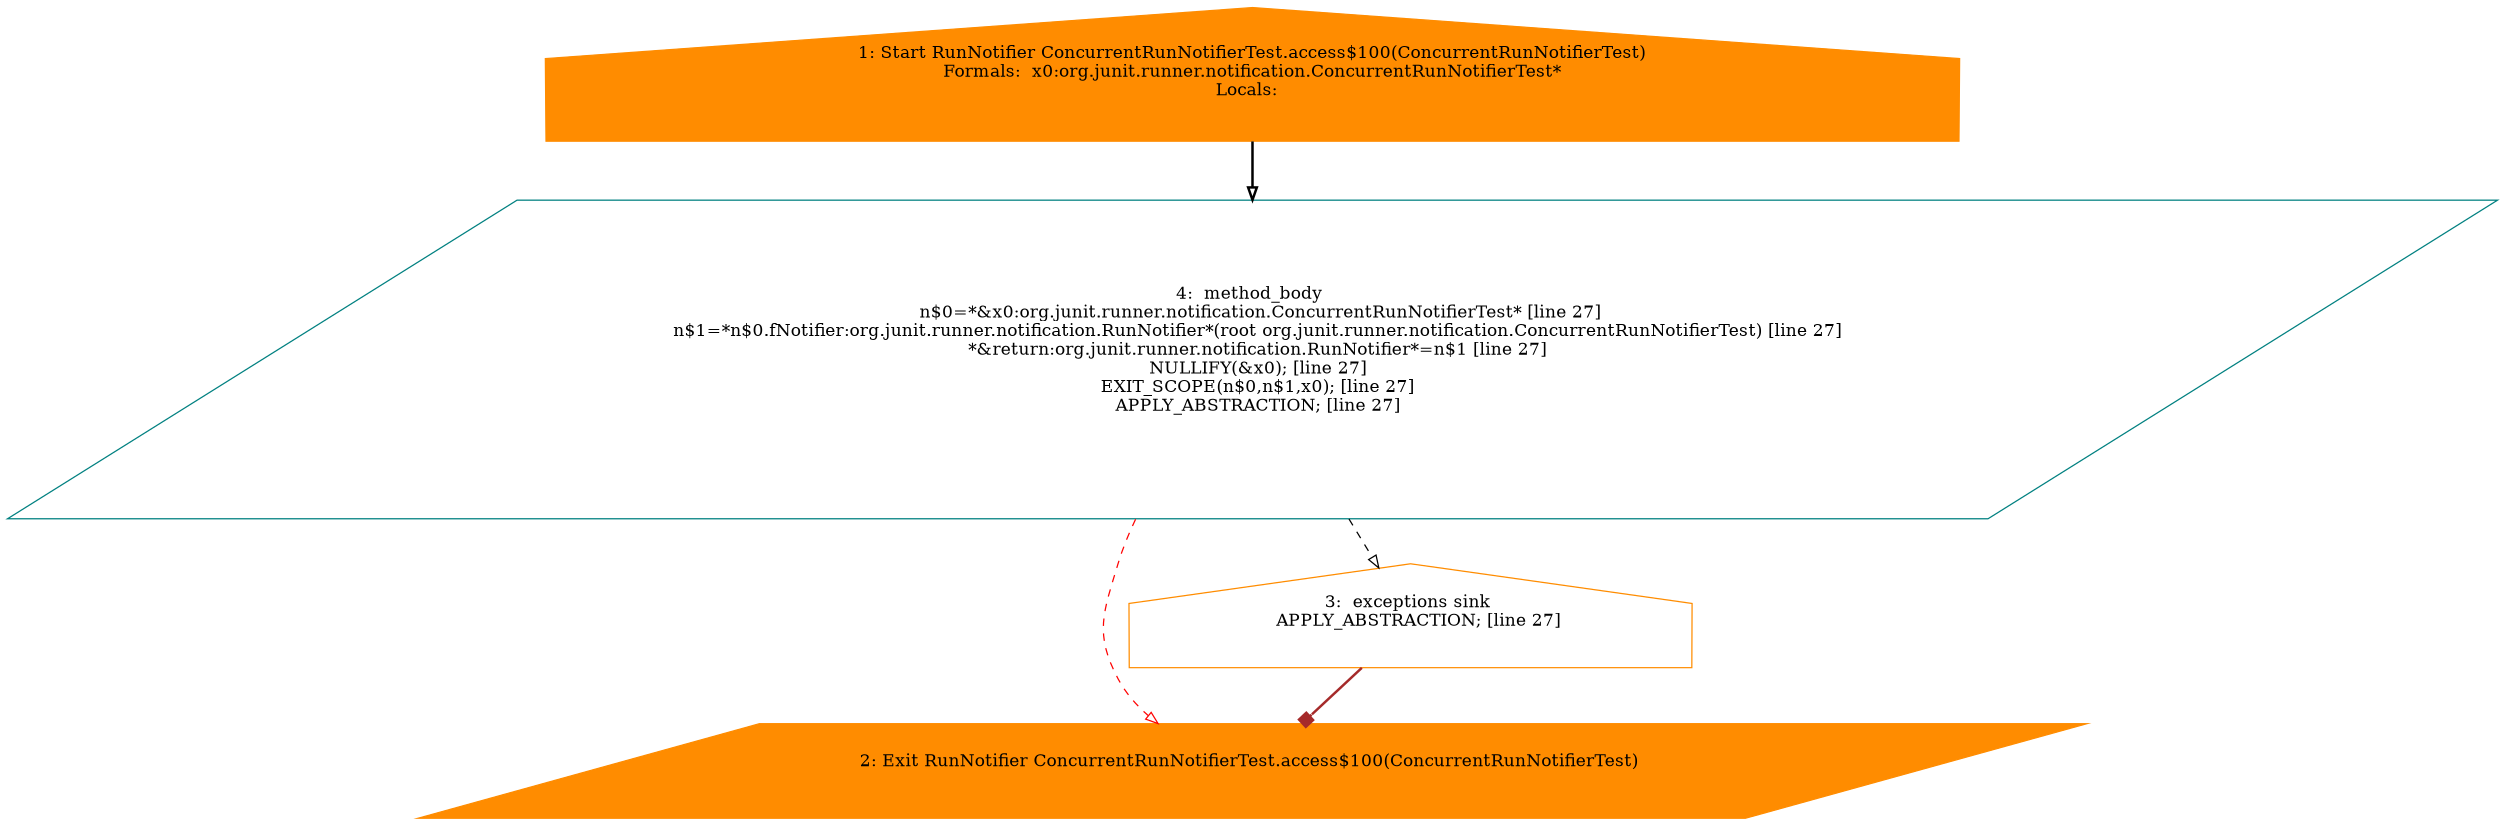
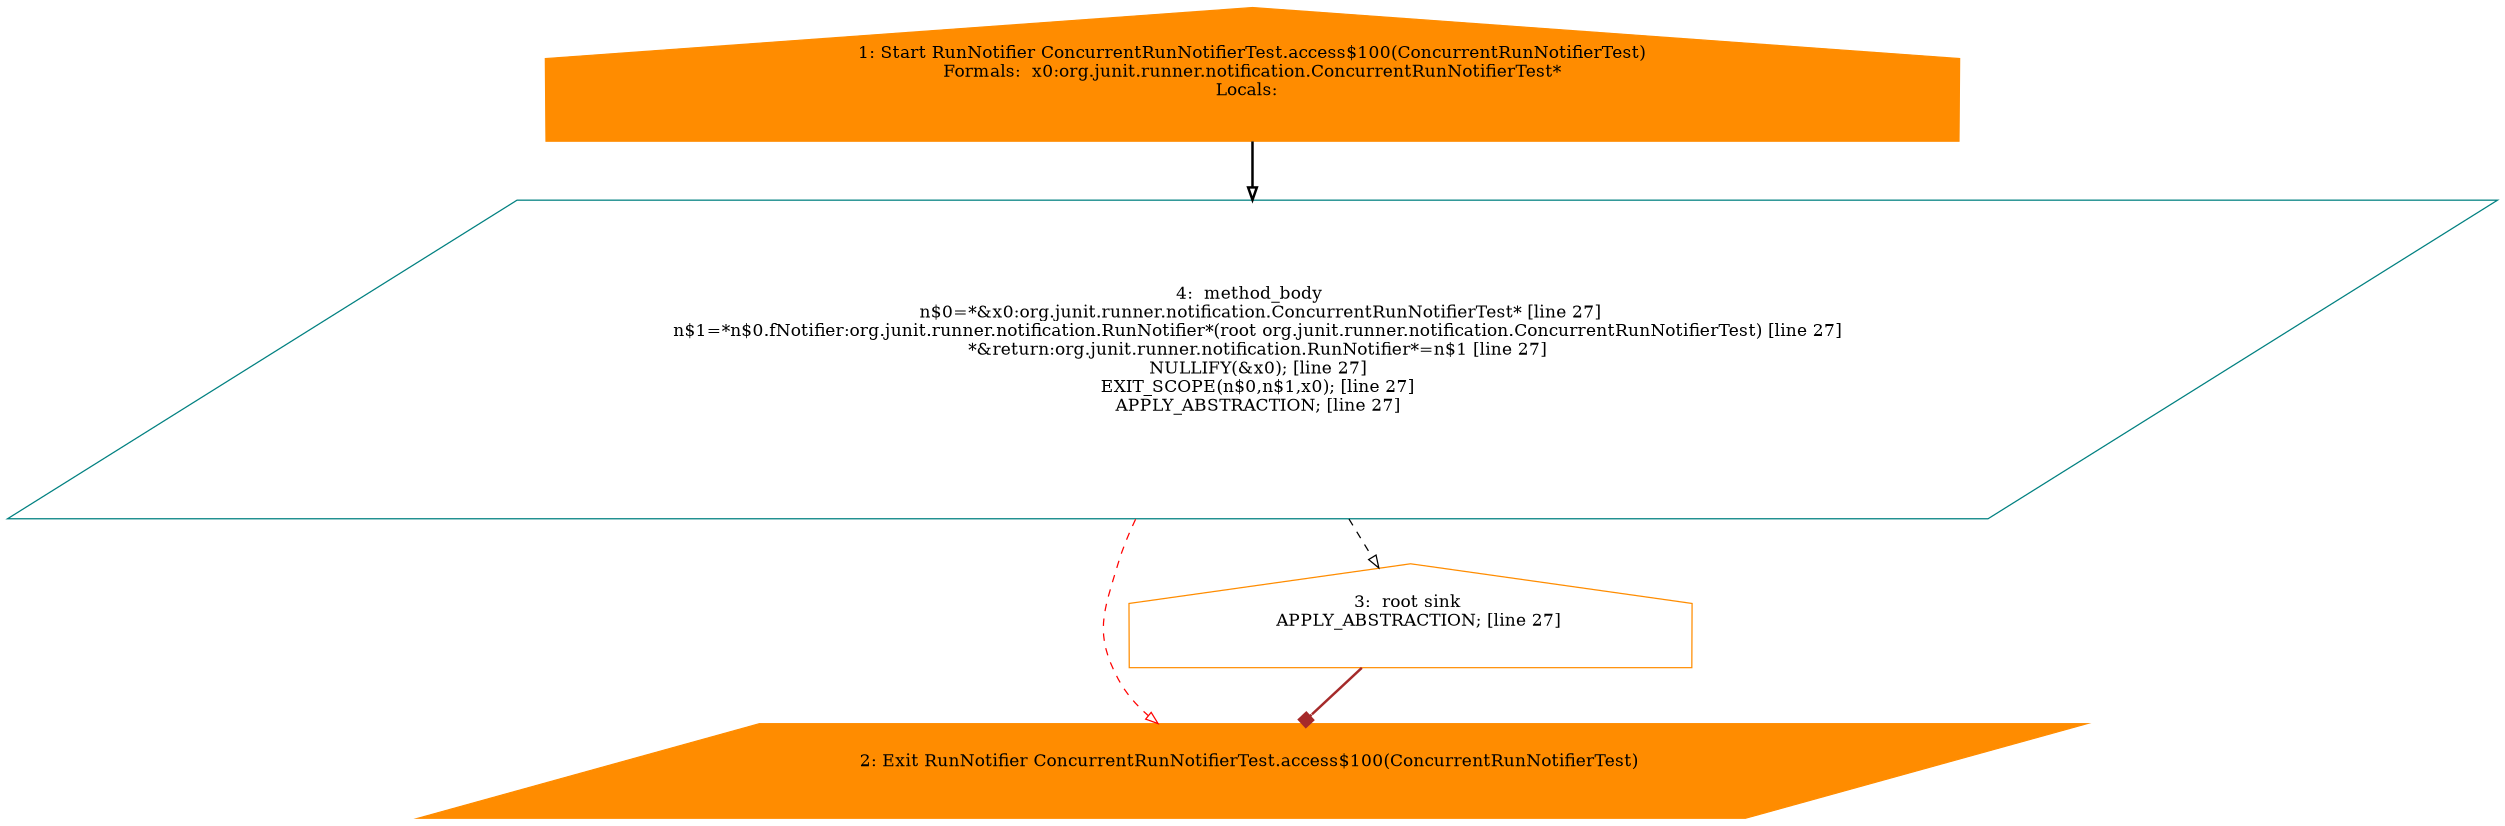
node "3:  exceptions sink APPLY_ABSTRACTION; [line 27]": label "3:  exceptions sink APPLY_ABSTRACTION; [line 27]" -> "3:  root sink APPLY_ABSTRACTION; [line 27]"
